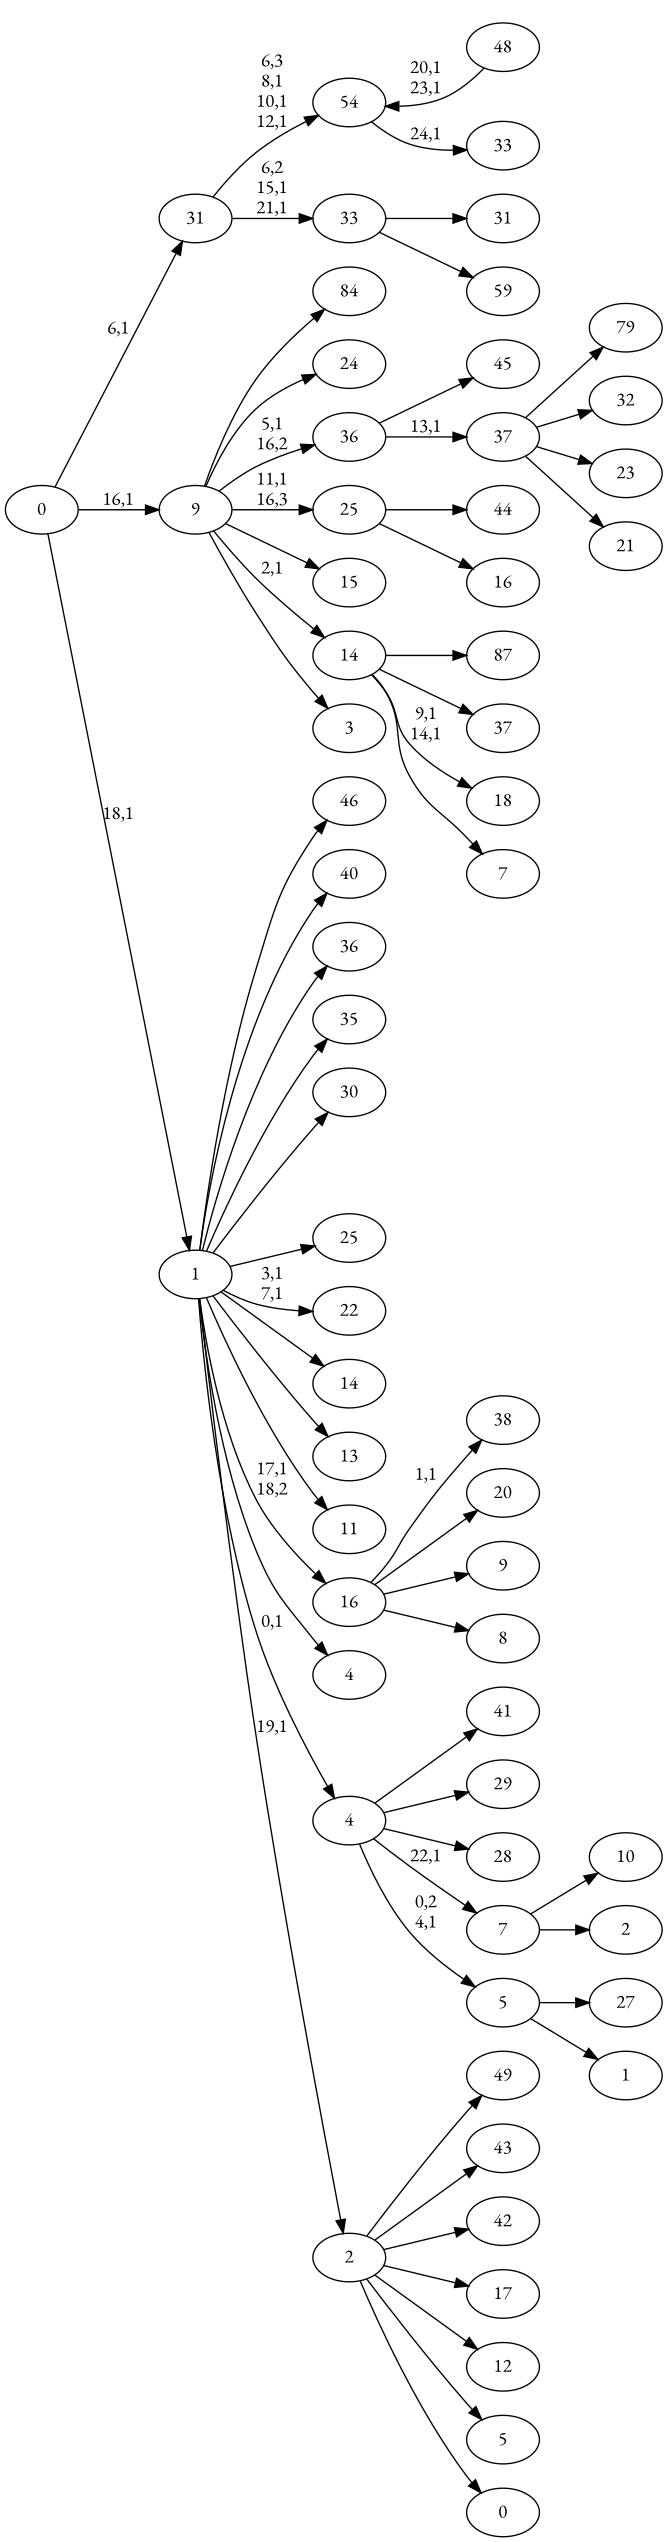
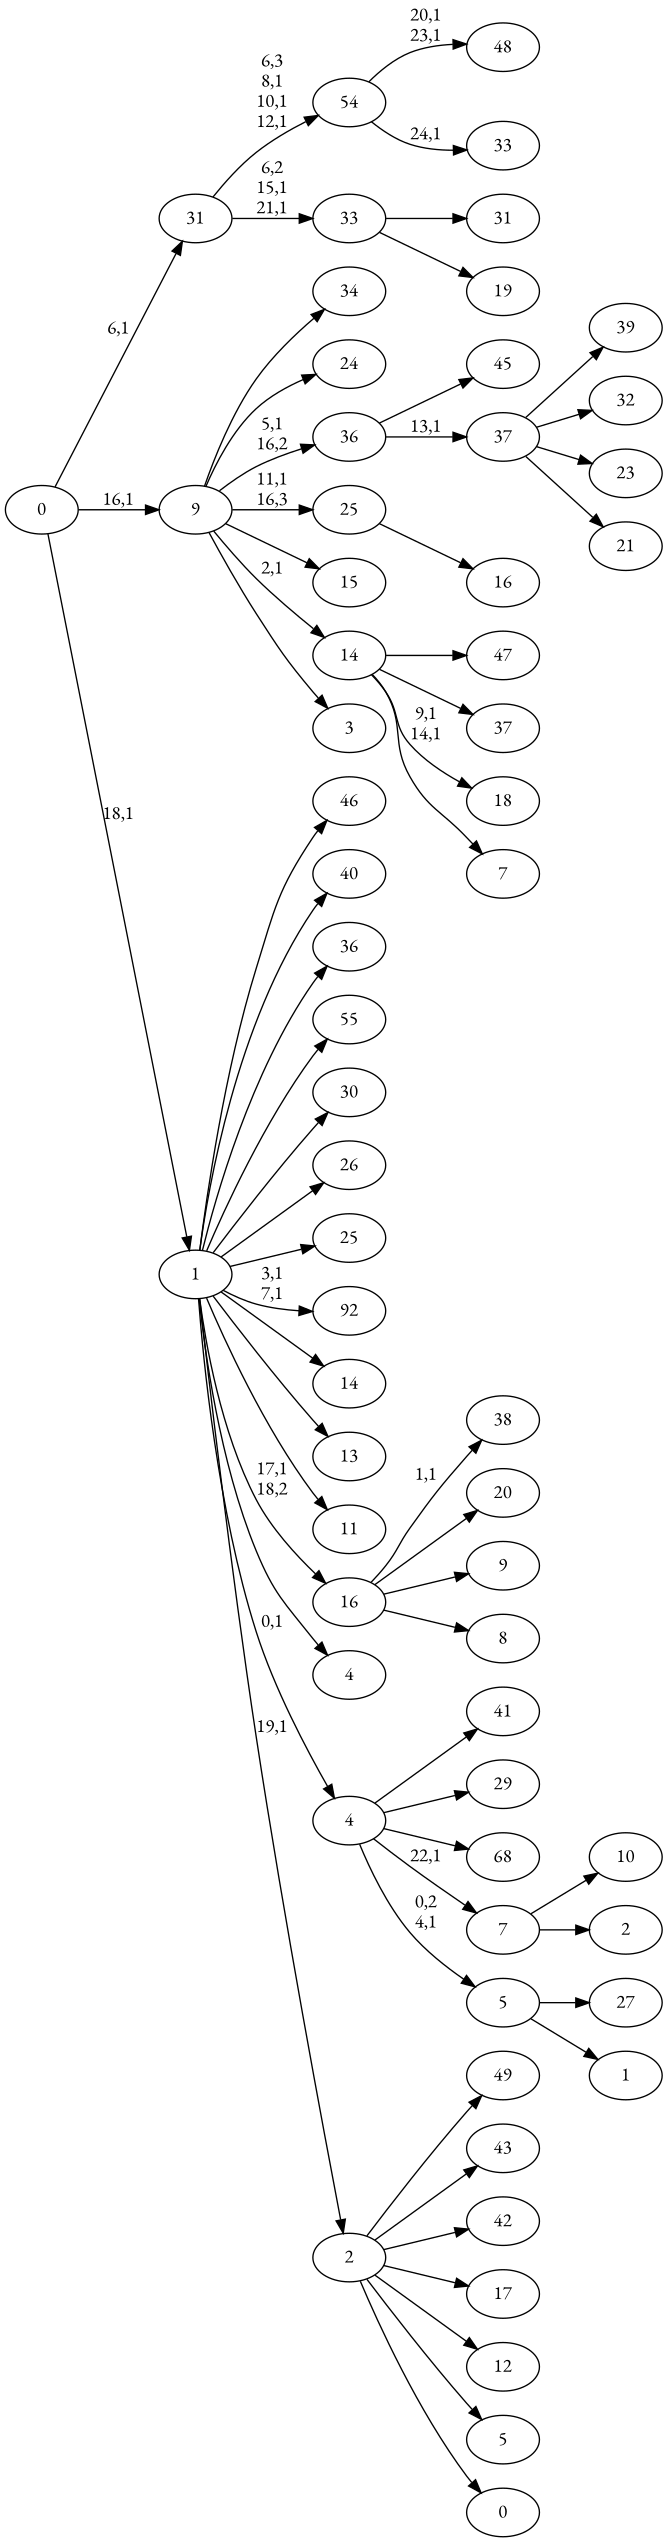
edge "48" -> "54": reversed
node "84": label "84" -> "34"
node "59": label "59" -> "19"
node "79": label "79" -> "39"
node "44": removed
node "87": label "87" -> "47"
node "35": label "35" -> "55"
node "26": added
node "22": label "22" -> "92"
node "28": label "28" -> "68"
